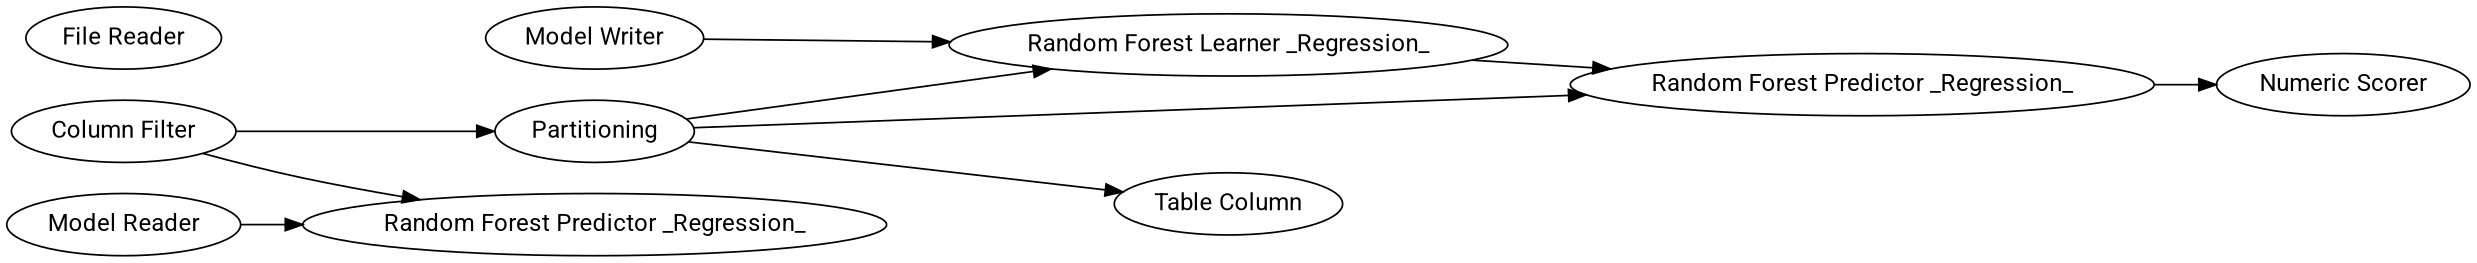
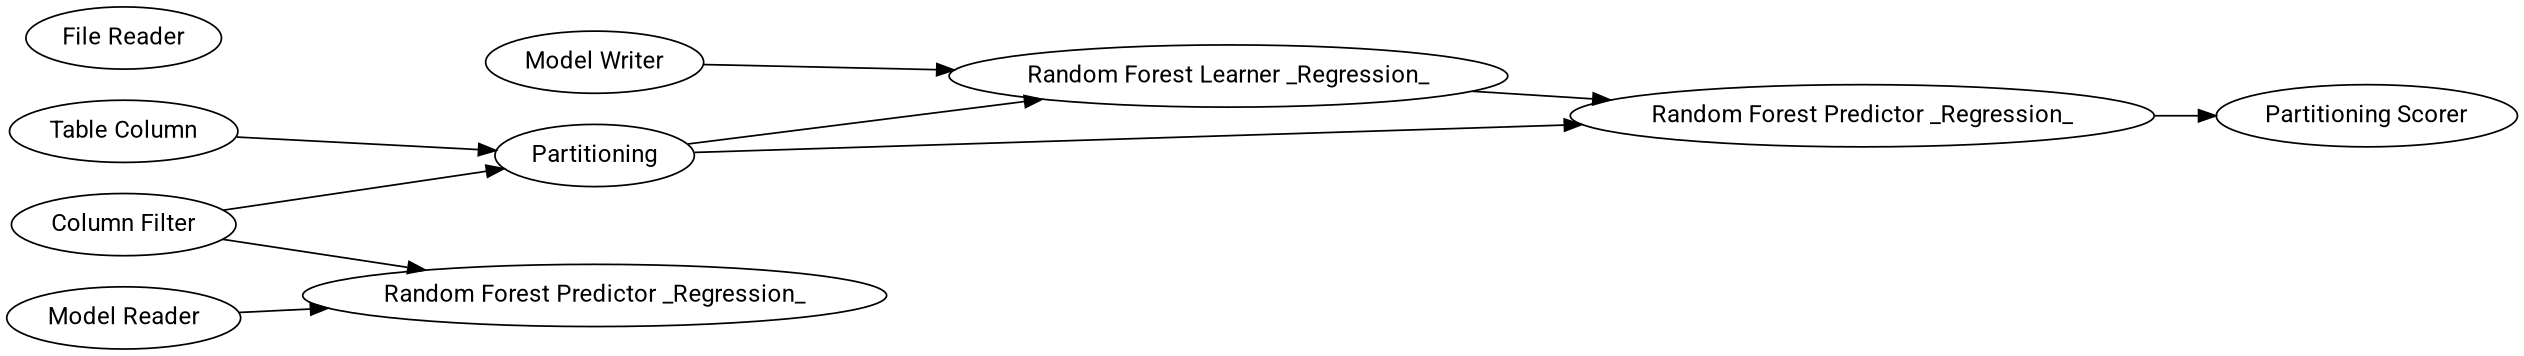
node "Numeric Scorer": label "Numeric Scorer" -> "Partitioning Scorer"
edge "Partitioning" -> "Table Column": reversed
